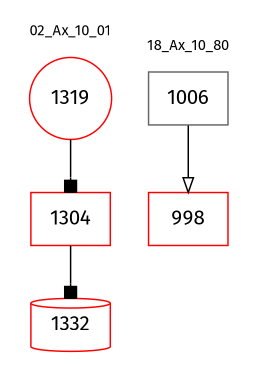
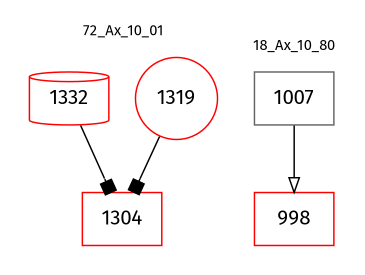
cluster "02_Ax_10_01": label "02_Ax_10_01" -> "72_Ax_10_01"
node "1006": label "1006" -> "1007"
edge "1304" -> "1332": reversed
